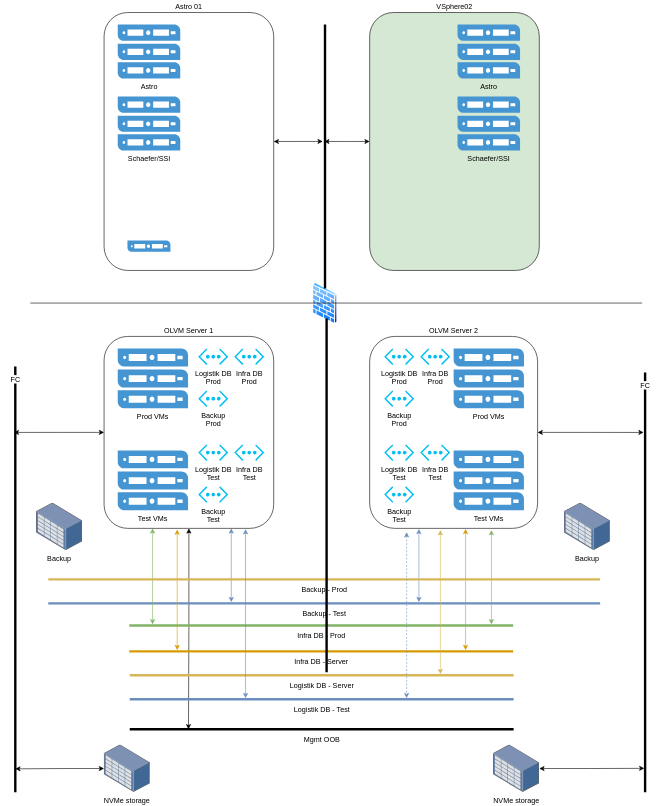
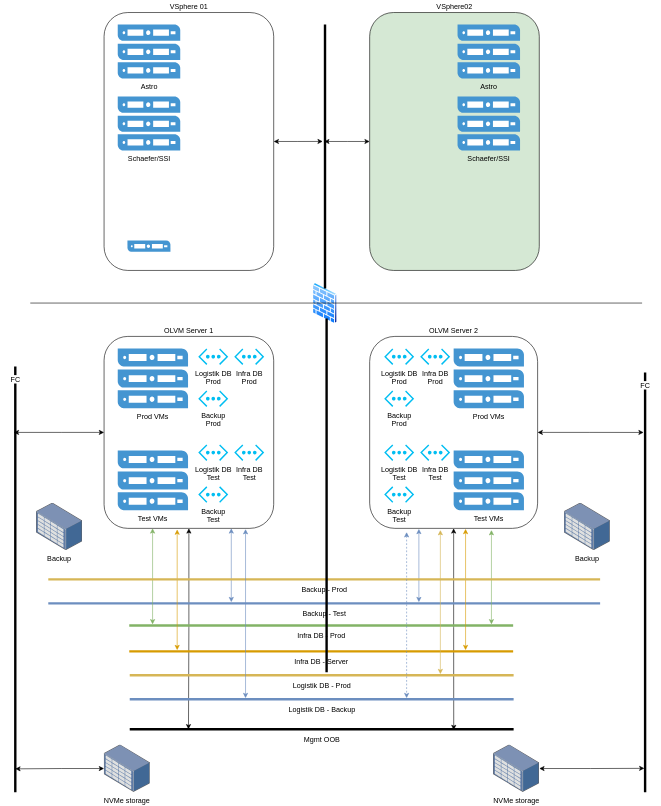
node "Astro 01": label "Astro 01" -> "VSphere 01"
edge "OLVM Server 2" -- "Mgmt OOB": added
node "Logistik DB - Server": label "Logistik DB - Server" -> "Logistik DB - Prod"
node "Logistik DB - Test": label "Logistik DB - Test" -> "Logistik DB - Backup"
